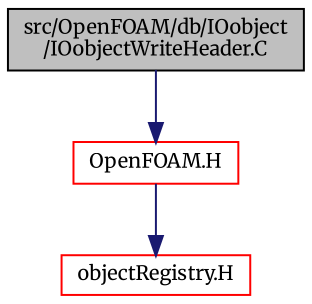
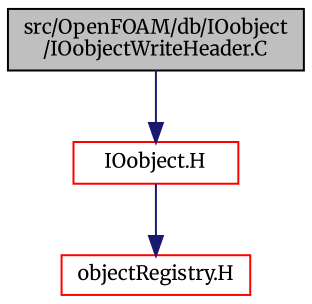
node "OpenFOAM.H": label "OpenFOAM.H" -> "IOobject.H"
